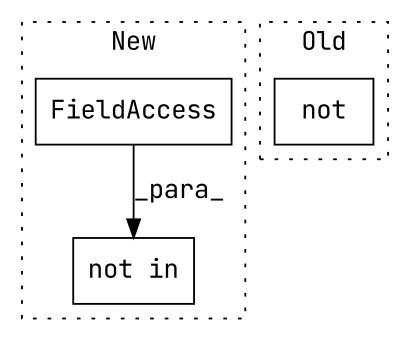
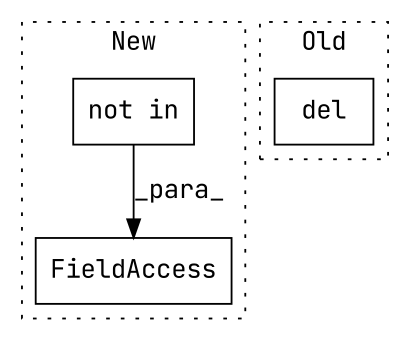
node "not": label "not" -> "del"
edge "FieldAccess" -> "not in": reversed
